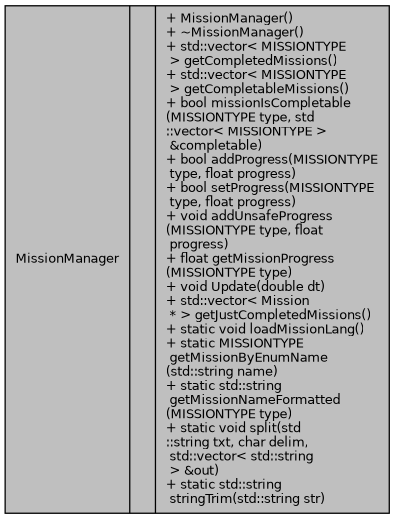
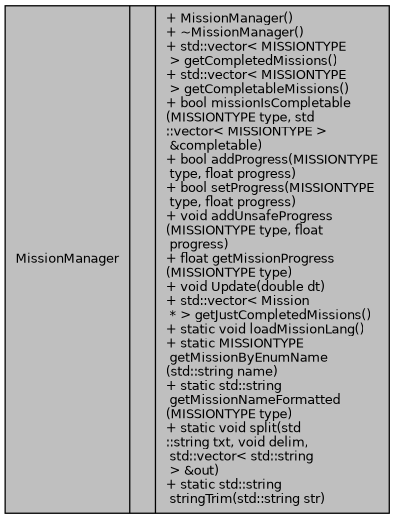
node "MissionManager": text "::string txt, char delim," -> "::string txt, void delim,"
